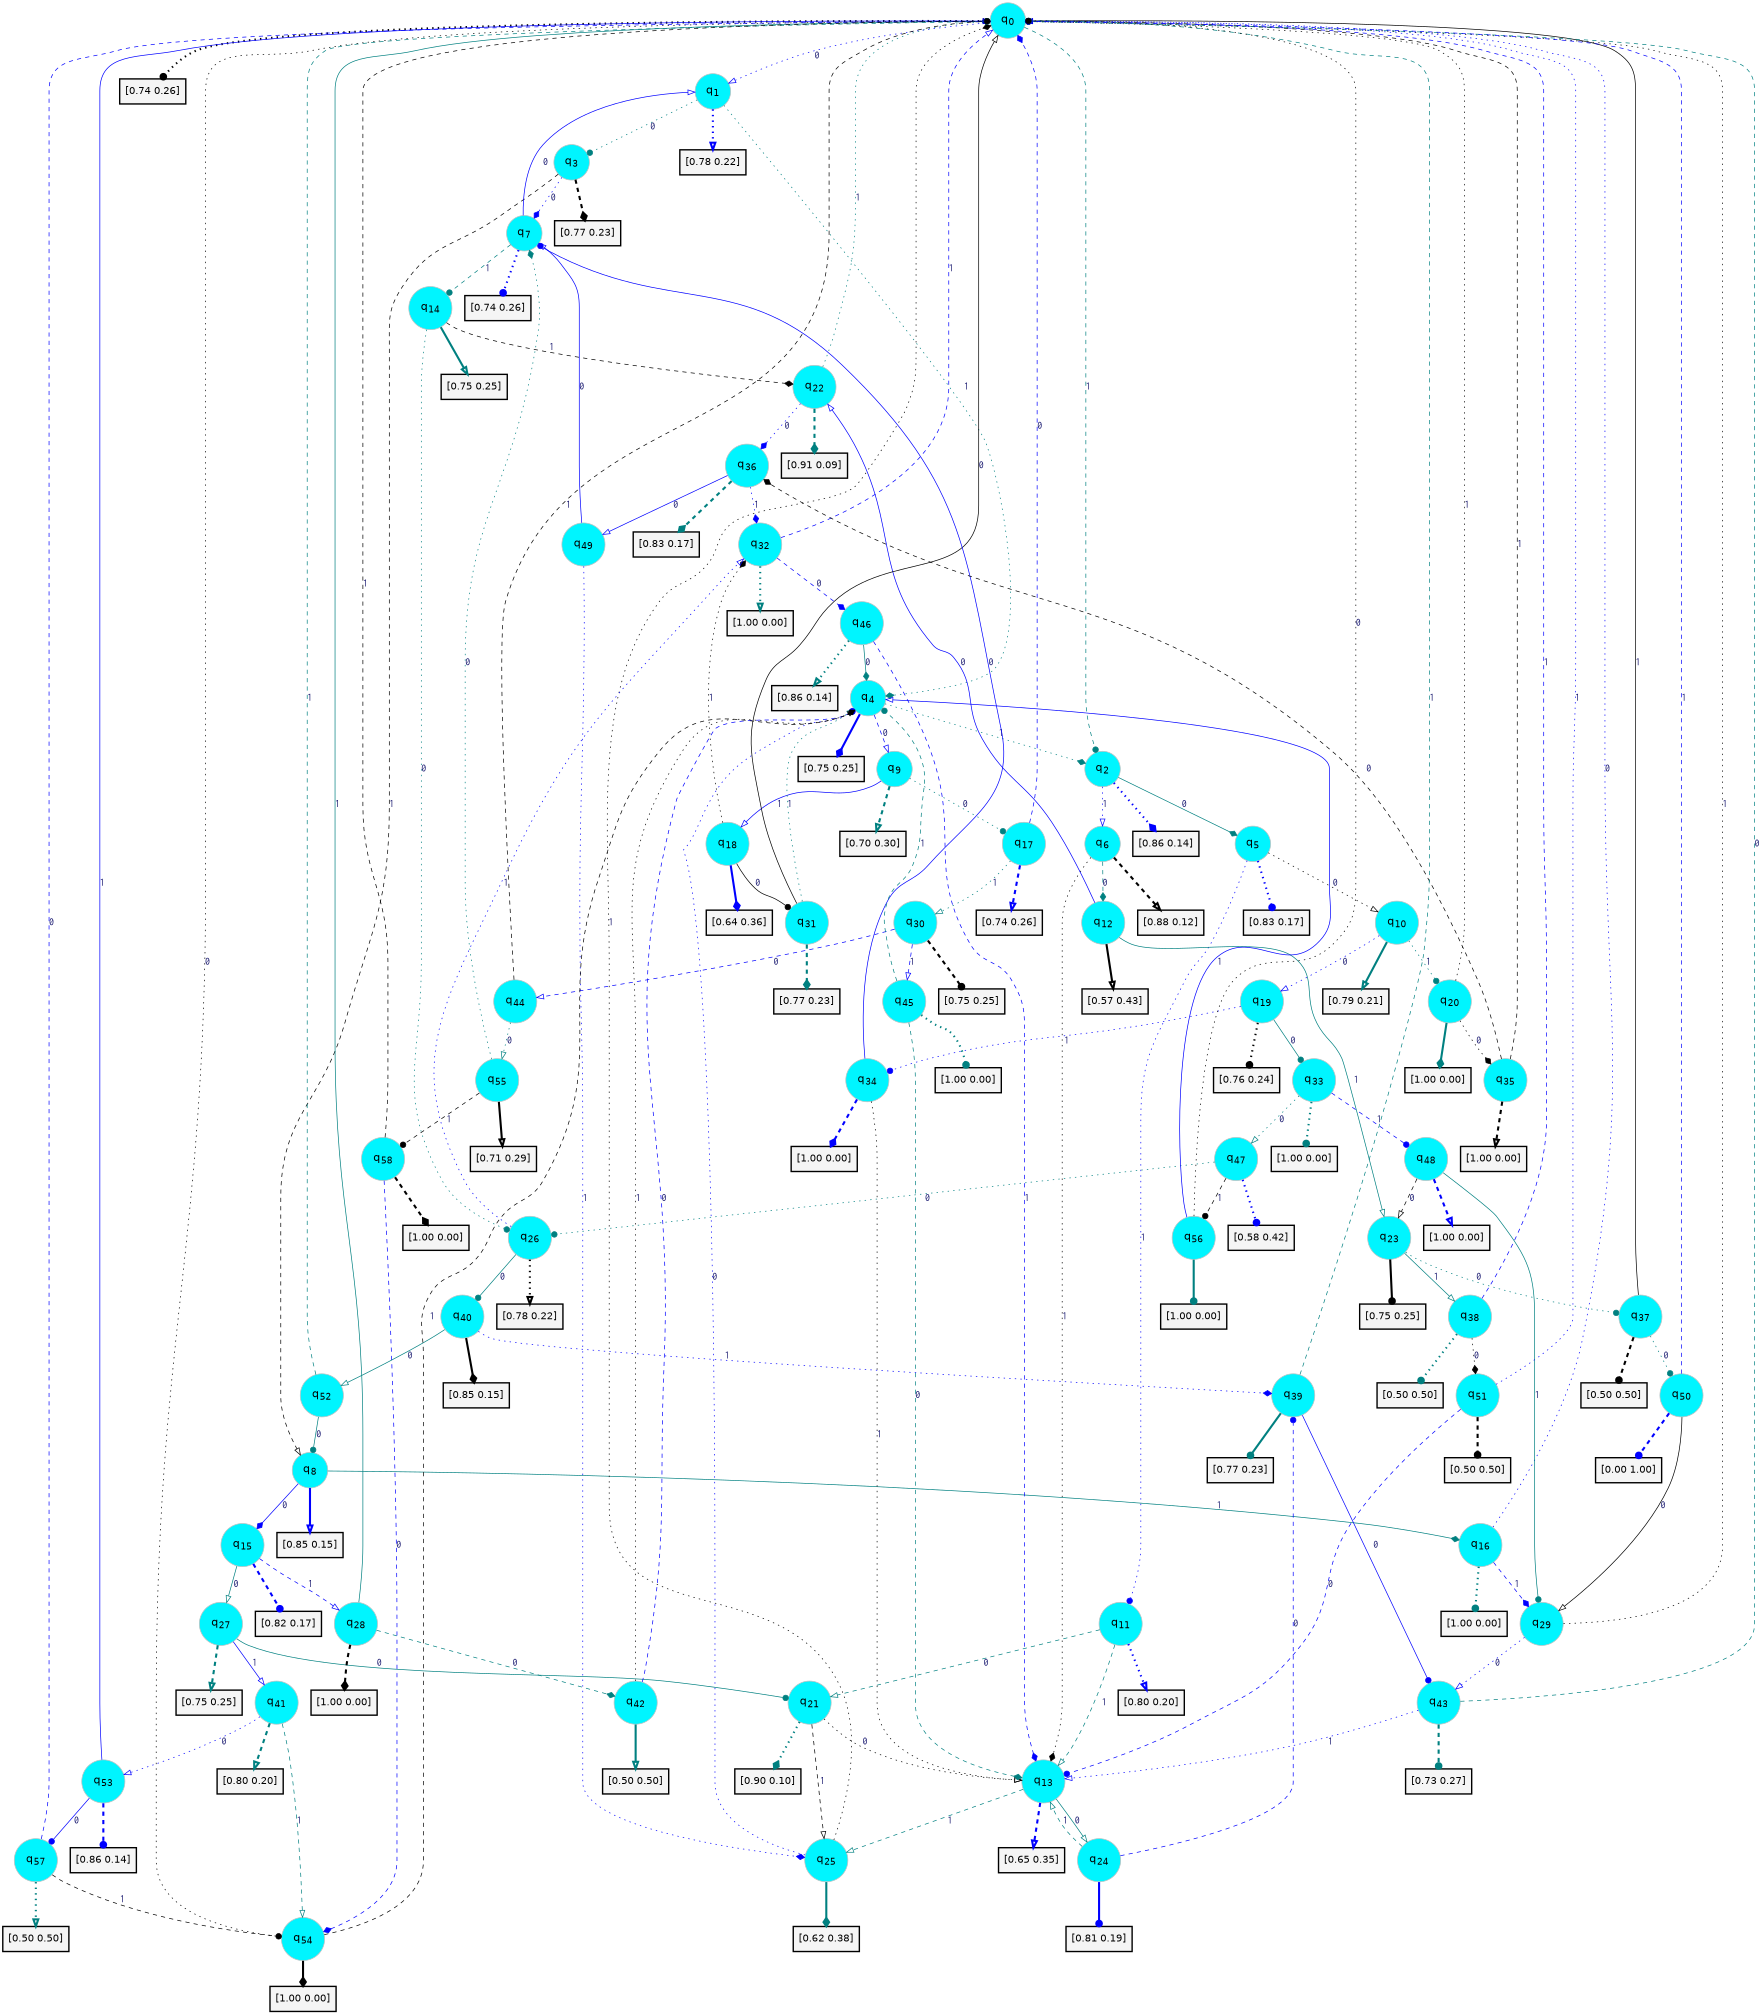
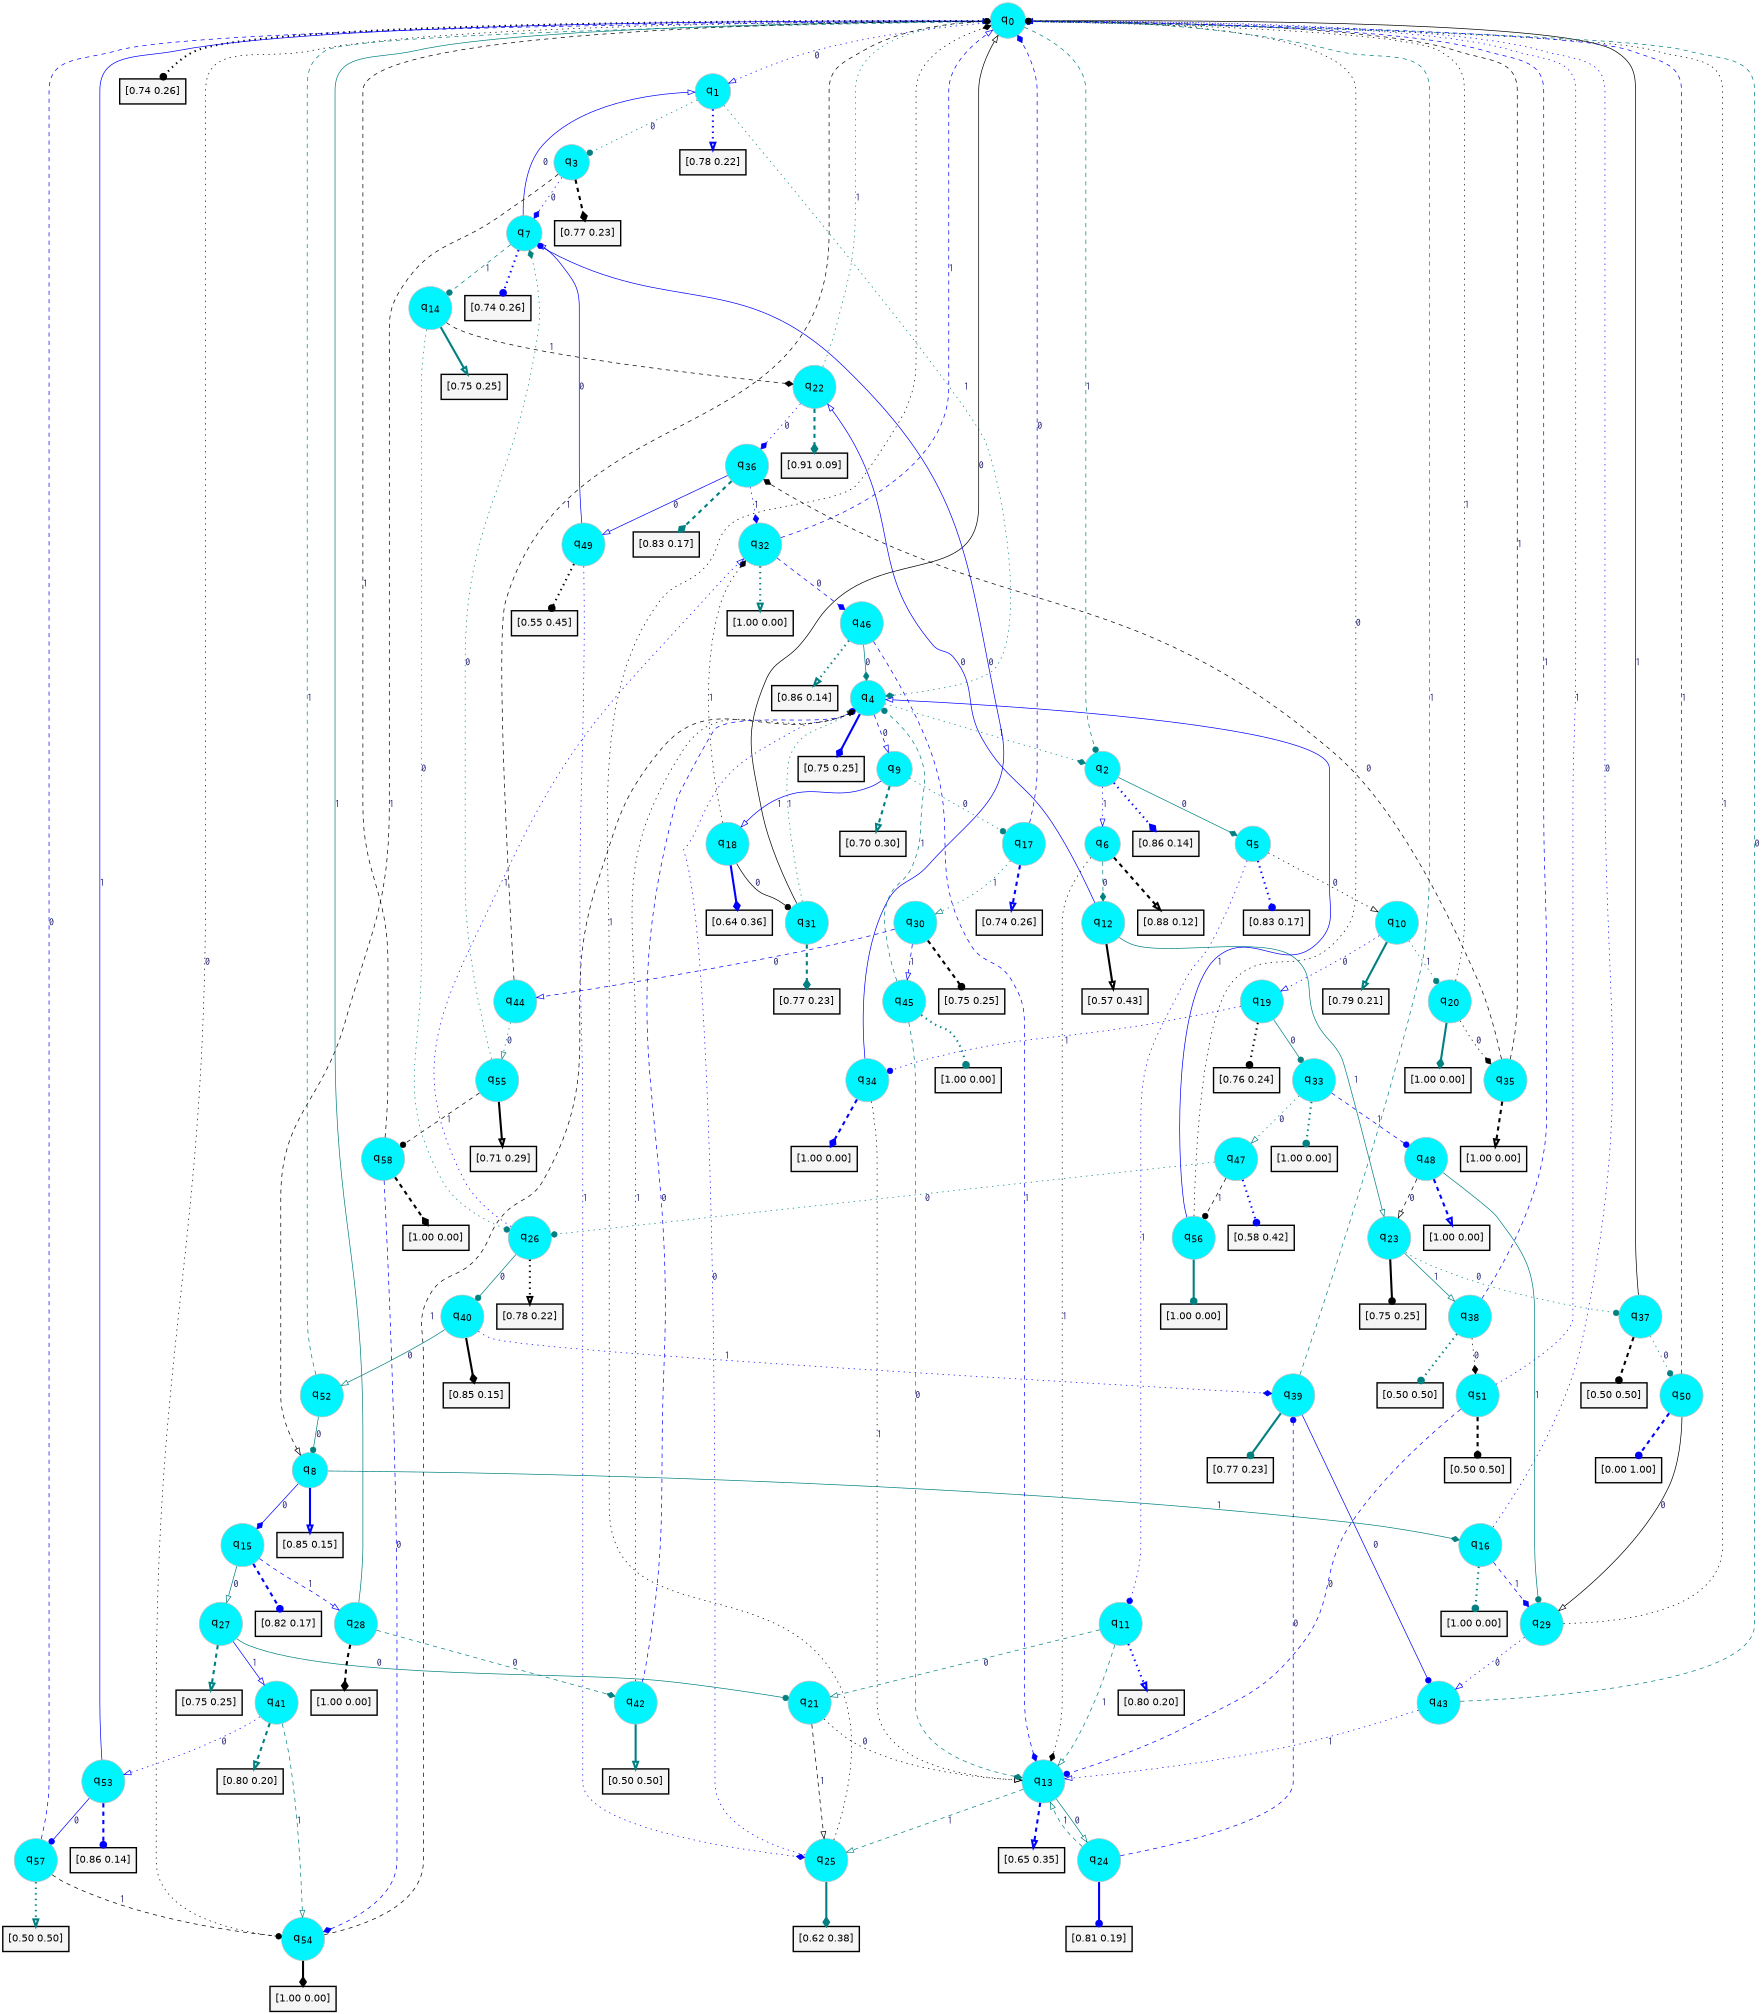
node "[0.55 0.45]": added
node "[0.90 0.10]": removed
node "[0.73 0.27]": removed
